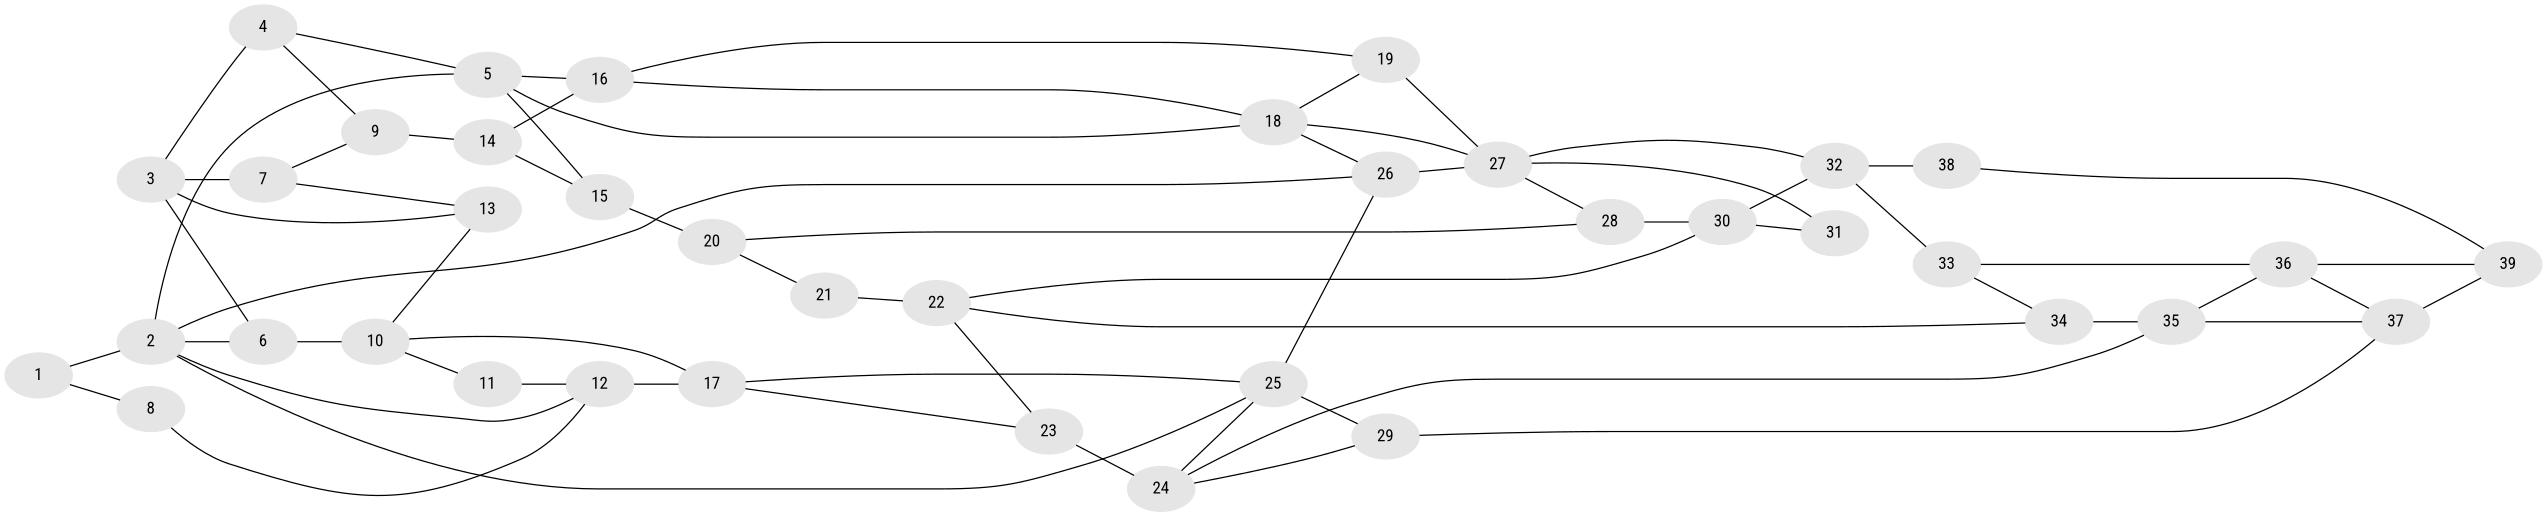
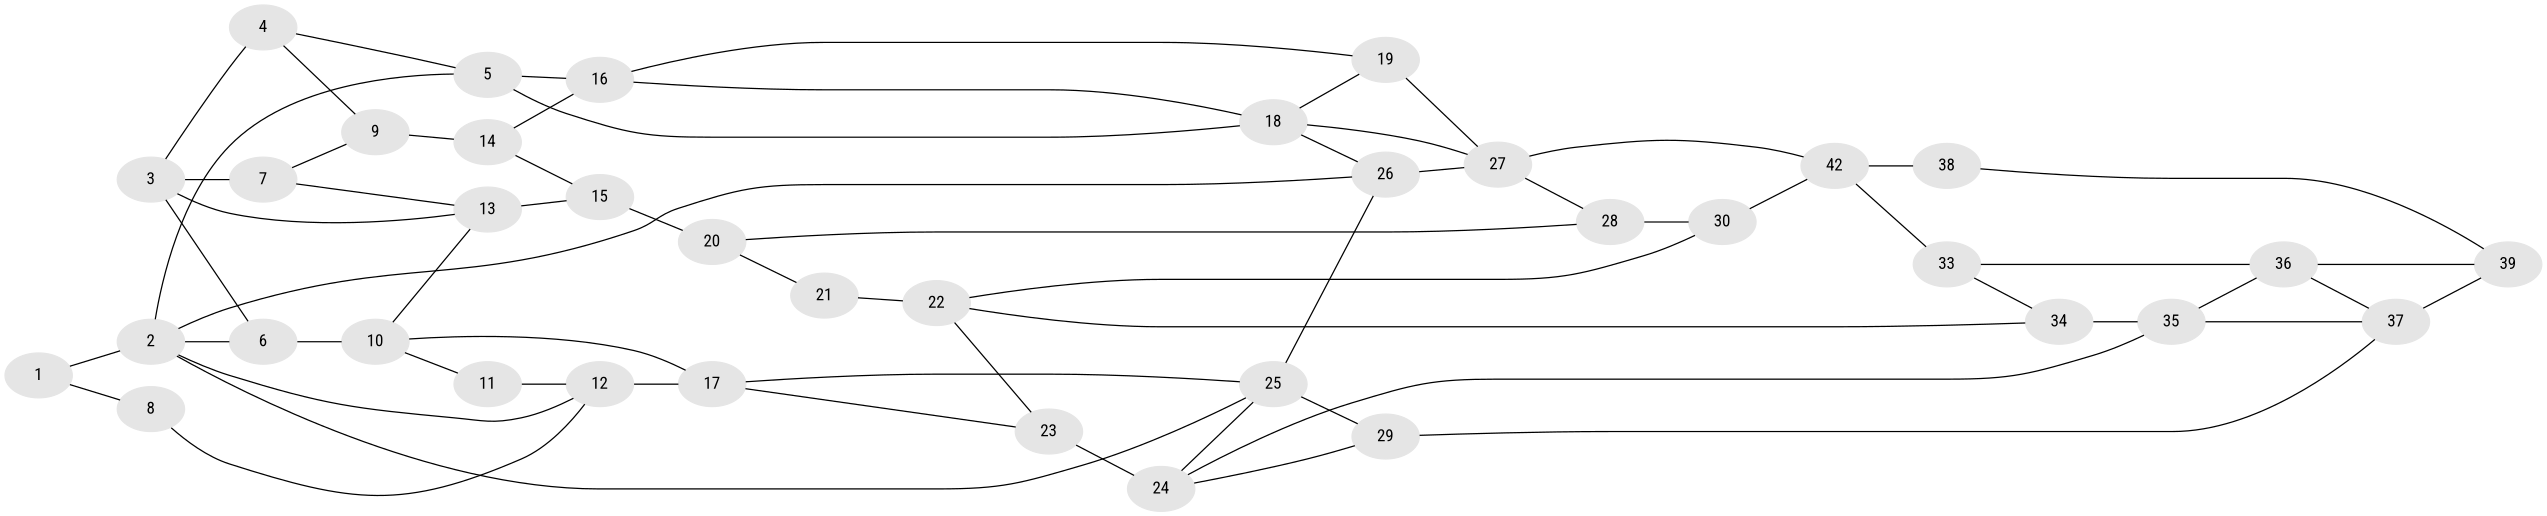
edge "5" -- "15": now "13" -- "15"
node "32": label "32" -> "42"
node "31": removed
